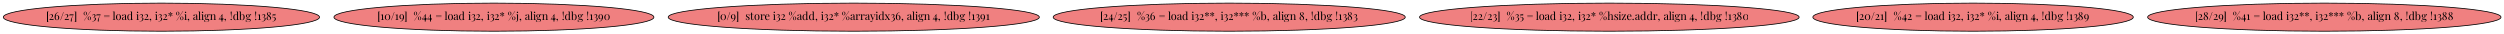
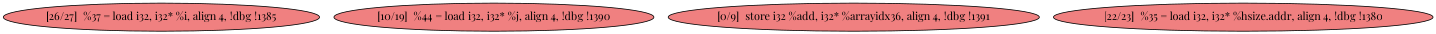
node "[24/25]  %36 = load i32**, i32*** %b, align 8, !dbg !1383": removed
node "[20/21]  %42 = load i32, i32* %i, align 4, !dbg !1389": removed
node "[28/29]  %41 = load i32**, i32*** %b, align 8, !dbg !1388": removed
